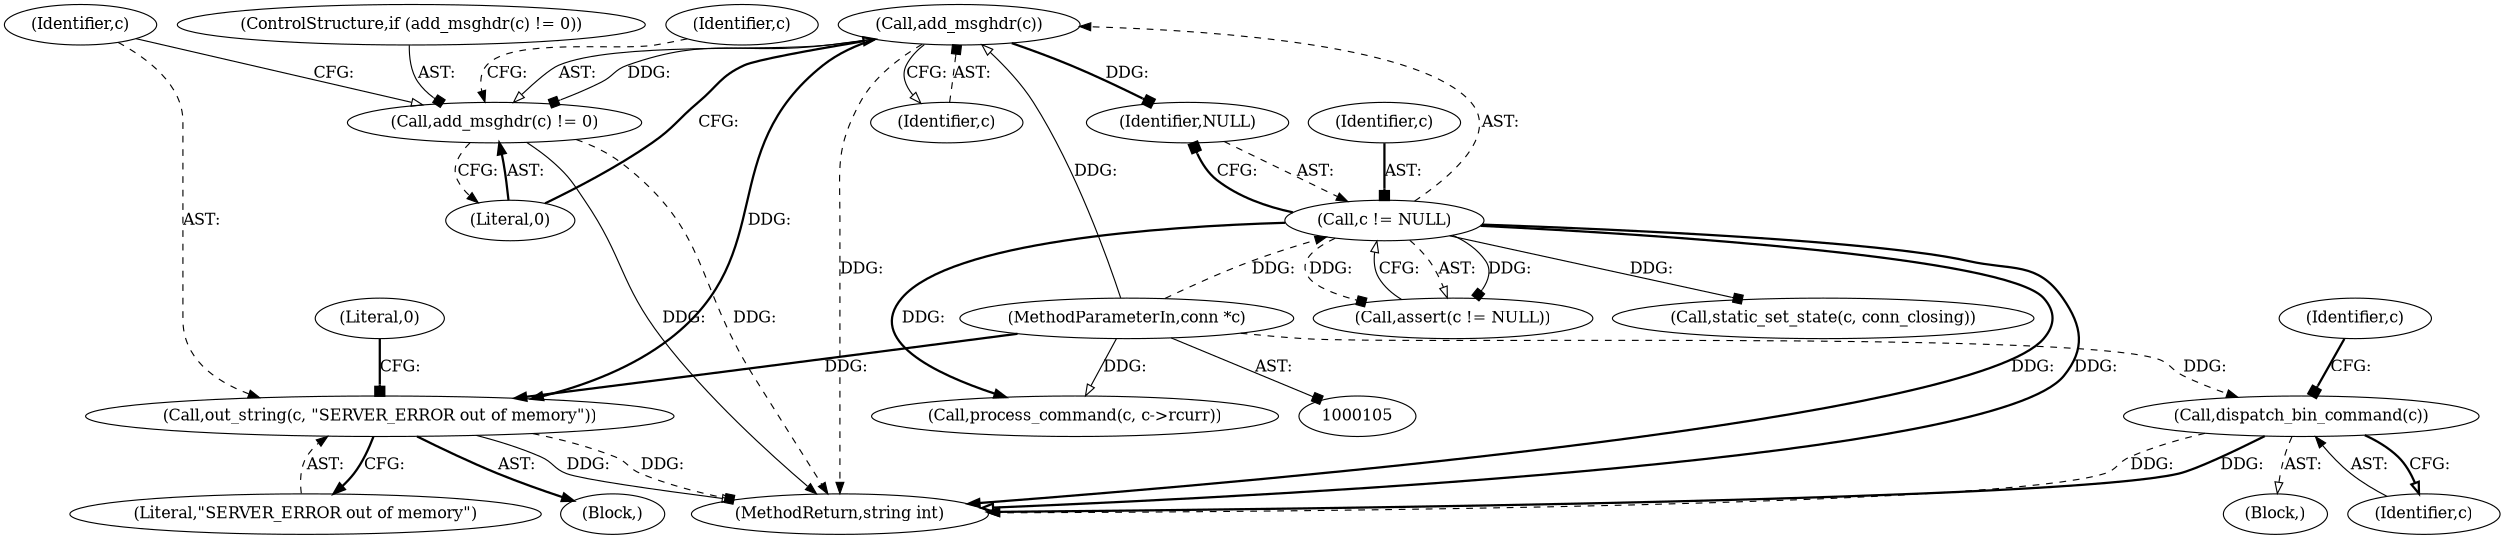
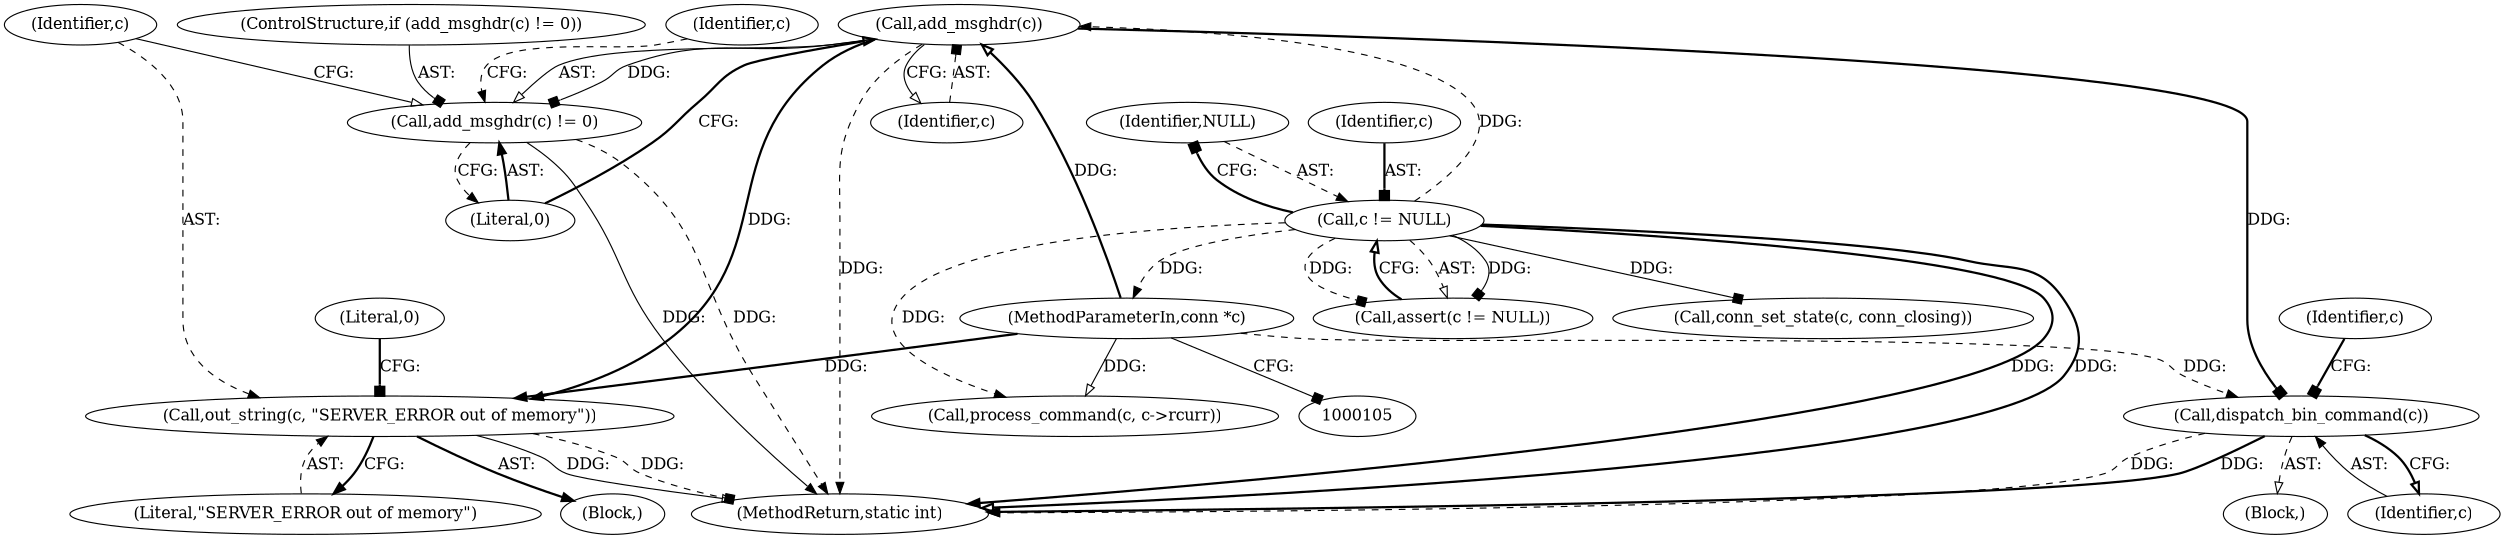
edge "(Call,add_msghdr(c))" -> "(Identifier,NULL)": now "(Call,add_msghdr(c))" -> "(Call,dispatch_bin_command(c))"
edge "(Call,c != NULL)" -> "(Call,add_msghdr(c))": label "AST: " -> "DDG: "
edge "(MethodParameterIn,conn *c)" -> "(Call,add_msghdr(c))": style solid -> bold
edge "(Call,c != NULL)" -> "(Call,process_command(c, c->rcurr))": style bold -> dashed
edge "(MethodParameterIn,conn *c)" -> "(Call,c != NULL)": reversed
edge "(Call,assert(c != NULL))" -> "(Call,c != NULL)": style solid -> bold
node "(Call,static_set_state(c, conn_closing))": label "(Call,static_set_state(c, conn_closing))" -> "(Call,conn_set_state(c, conn_closing))"
edge "(MethodParameterIn,conn *c)" -> "1000105": label "AST: " -> "CFG: "
node "(MethodReturn,string int)": label "(MethodReturn,string int)" -> "(MethodReturn,static int)"
